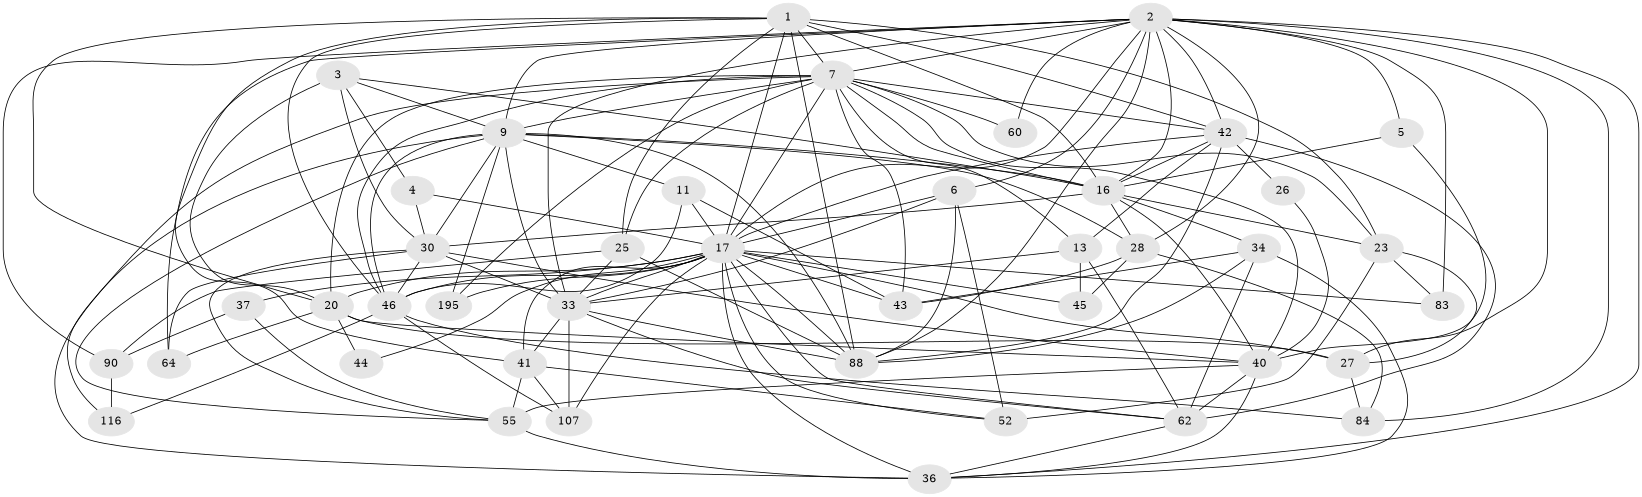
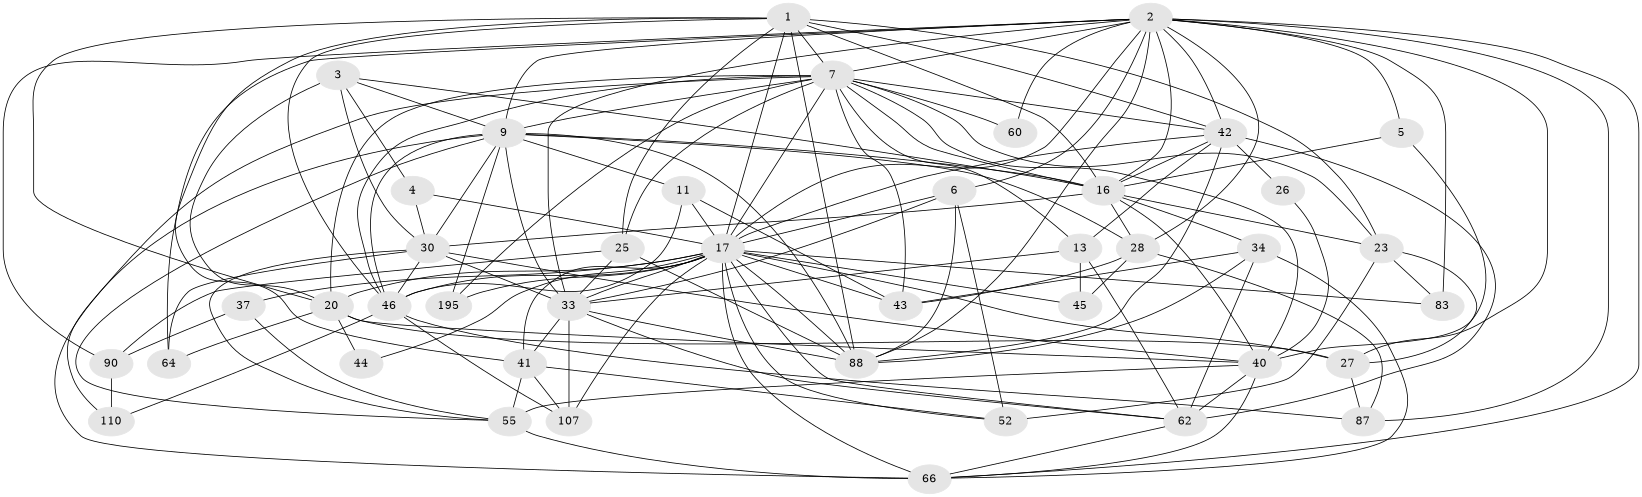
node "116": label "116" -> "110"
node "84": label "84" -> "87"
node "36": label "36" -> "66"
